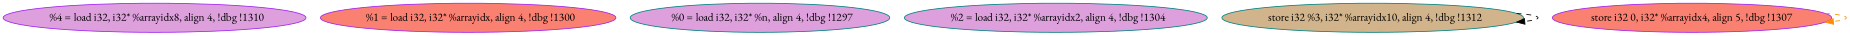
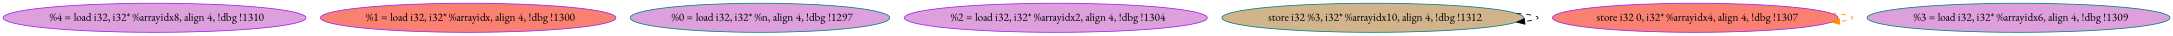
node "%2 = load i32, i32* %arrayidx2, align 4, !dbg !1304": color teal -> purple
node "store i32 0, i32* %arrayidx4, align 5, !dbg !1307": label "store i32 0, i32* %arrayidx4, align 5, !dbg !1307" -> "store i32 0, i32* %arrayidx4, align 4, !dbg !1307"
node "%3 = load i32, i32* %arrayidx6, align 4, !dbg !1309": added
